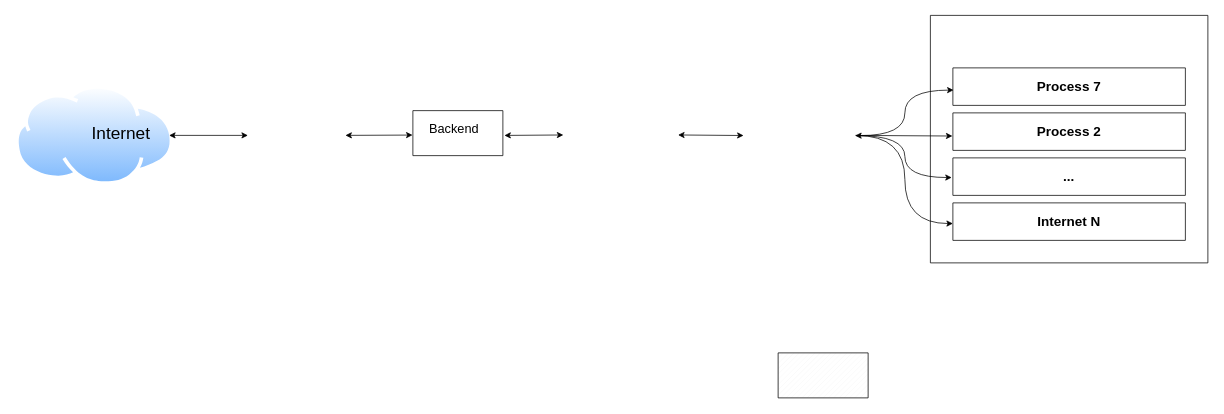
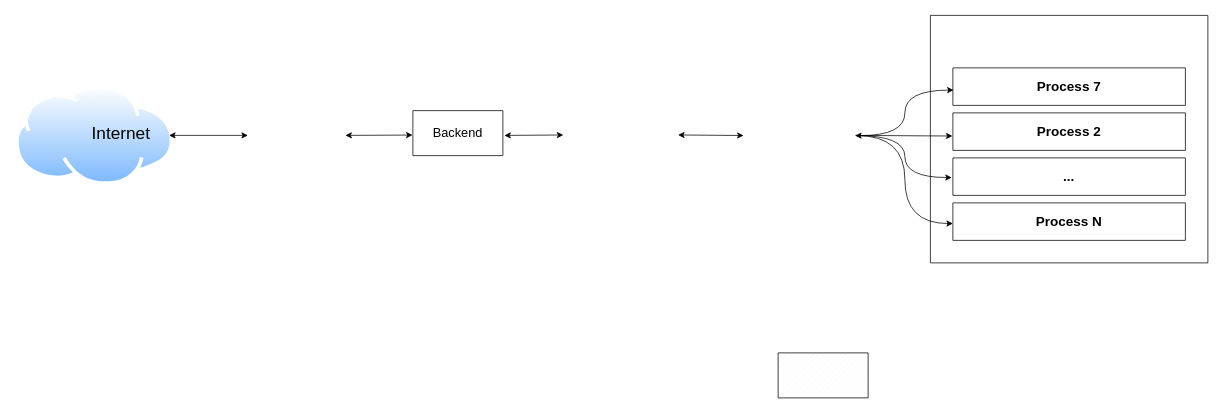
node "Backend": moved (454, 129) -> (458, 133)
node "Internet N": label "Internet N" -> "Process N"
